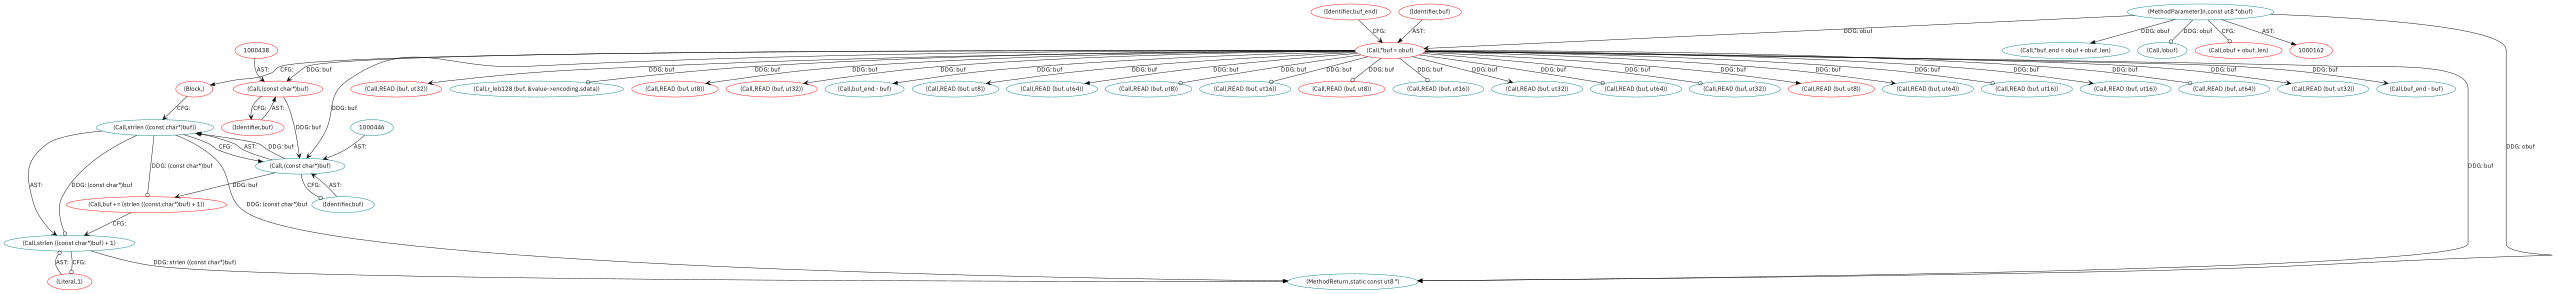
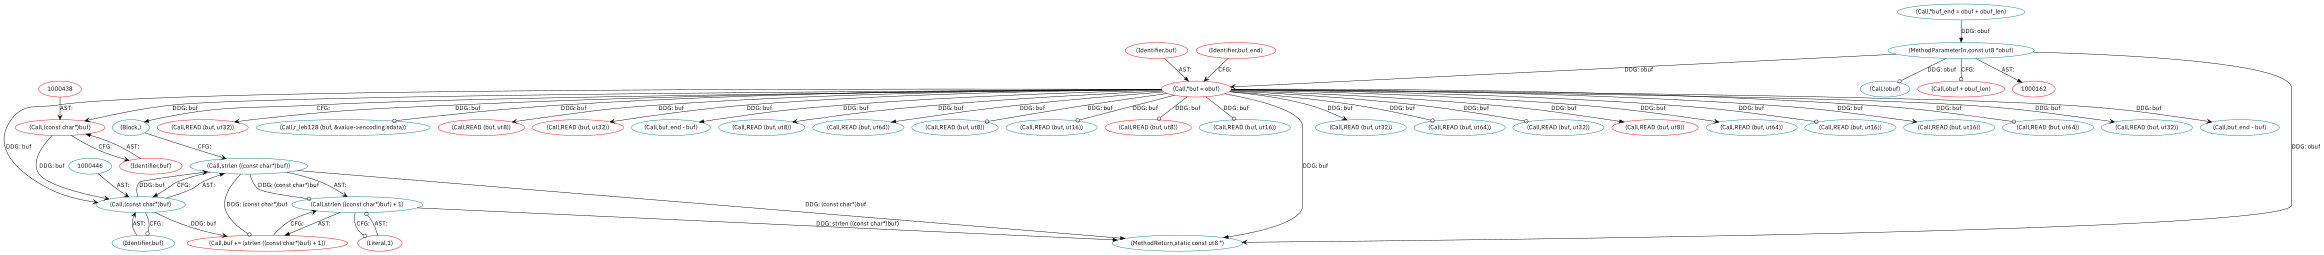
edge "(MethodParameterIn,const ut8 *obuf)" -> "(Call,*buf_end = obuf + obuf_len)": reversed
node "(Block,)": color red -> teal
edge "(Call,strlen ((const char*)buf) + 1)" -> "(Call,buf += (strlen ((const char*)buf) + 1))": added, label "AST:"
